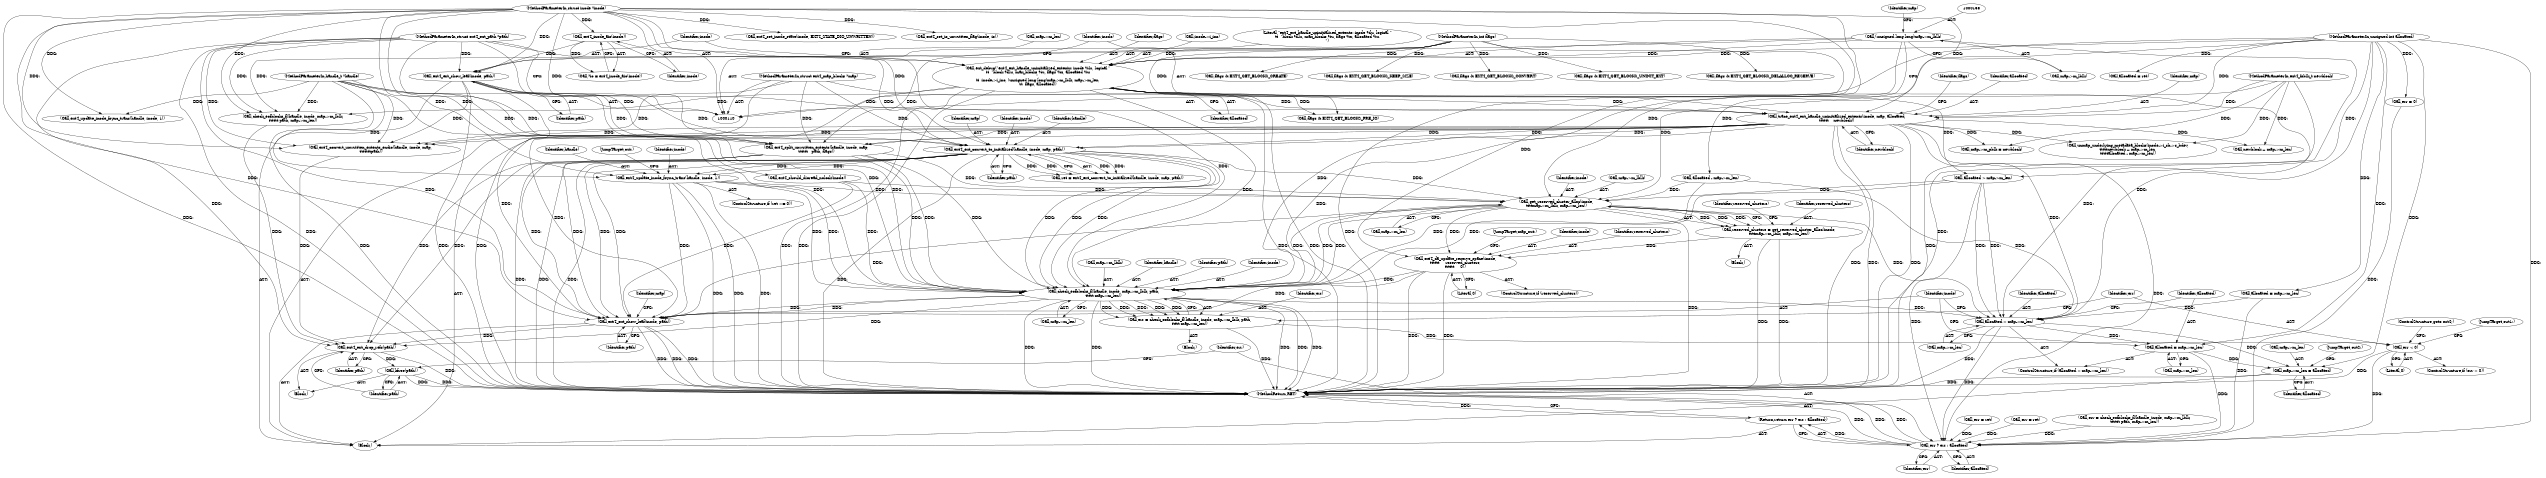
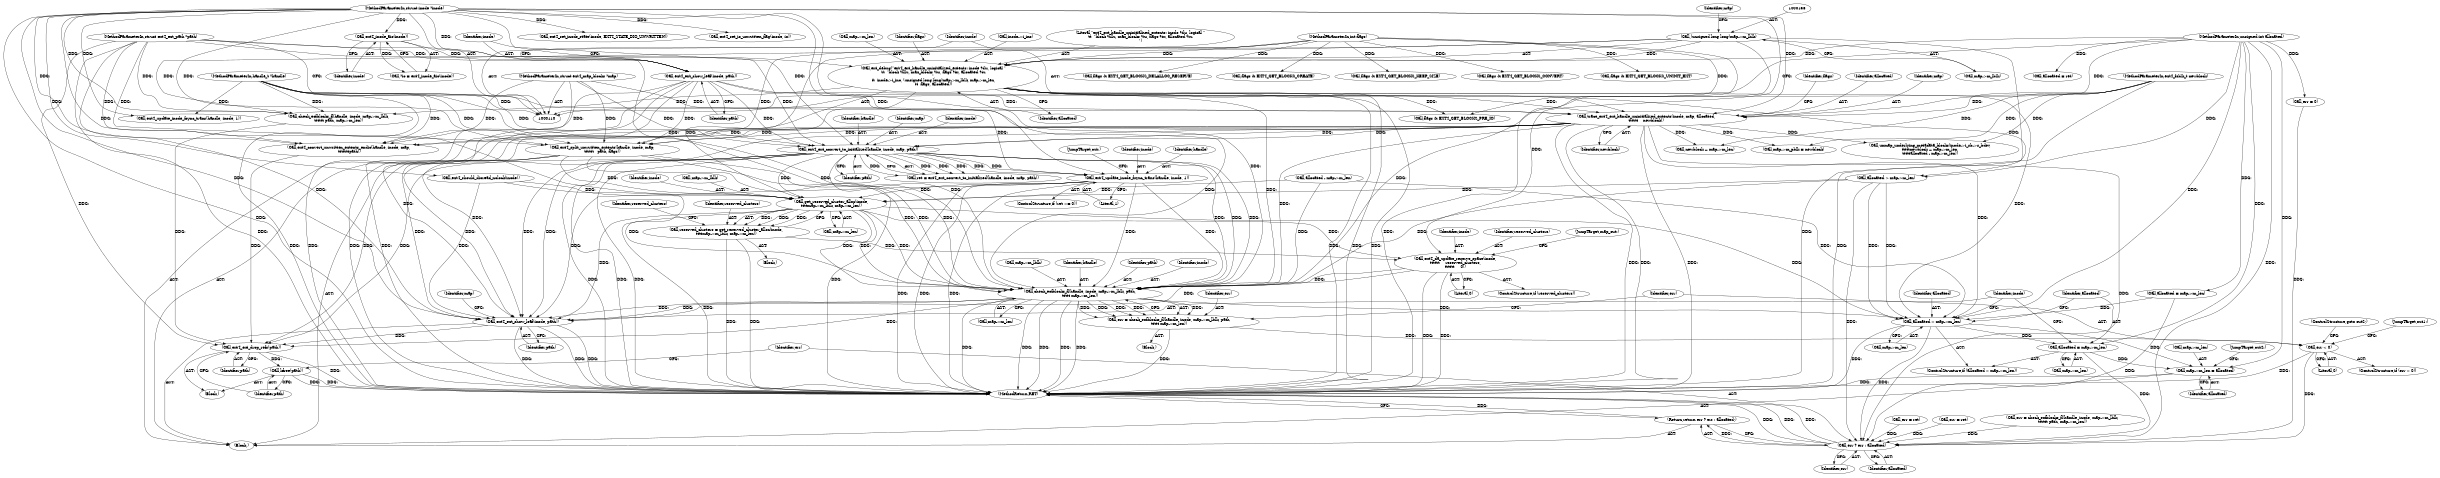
edge "(MethodParameterIn,unsigned int allocated)" -> "(Call,allocated - map->m_len)": removed, label "DDG:"
edge "(MethodParameterIn,handle_t *handle)" -> "1000110": label "AST: " -> "DDG: "
node "(Literal,1)": added
